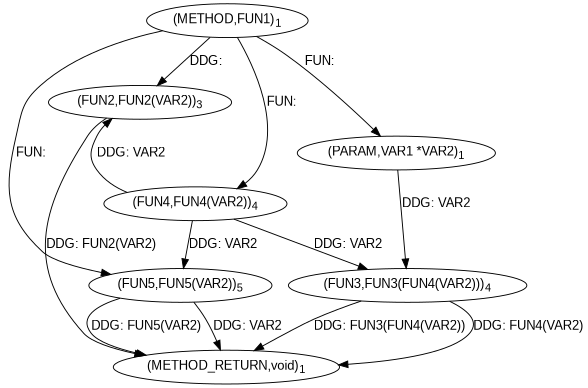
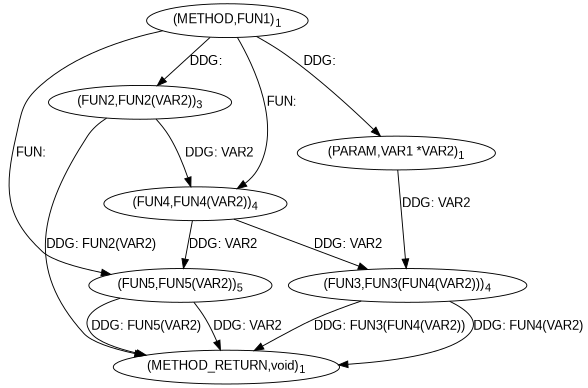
edge "(METHOD,FUN1)" -> "(PARAM,VAR1 *VAR2)": label "FUN: " -> "DDG: "
edge "(FUN4,FUN4(VAR2))" -> "(FUN2,FUN2(VAR2))": reversed
